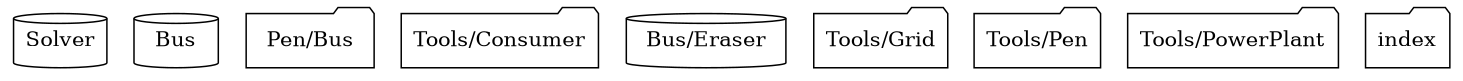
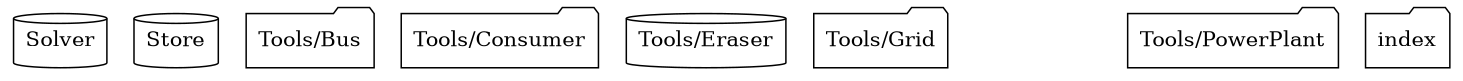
node "Bus": label "Bus" -> "Store"
node "Pen/Bus": label "Pen/Bus" -> "Tools/Bus"
node "Bus/Eraser": label "Bus/Eraser" -> "Tools/Eraser"
node "Tools/Pen": removed
